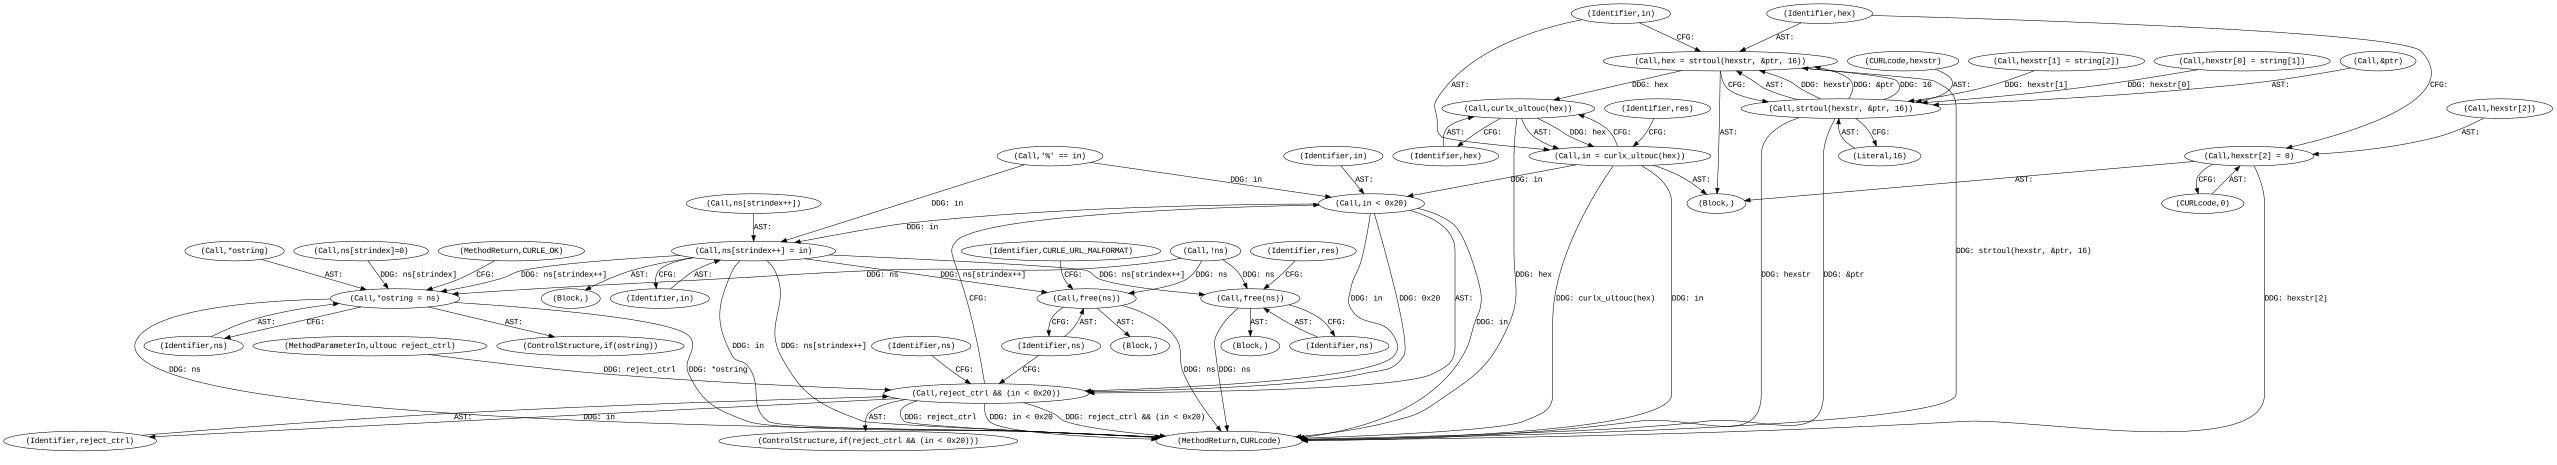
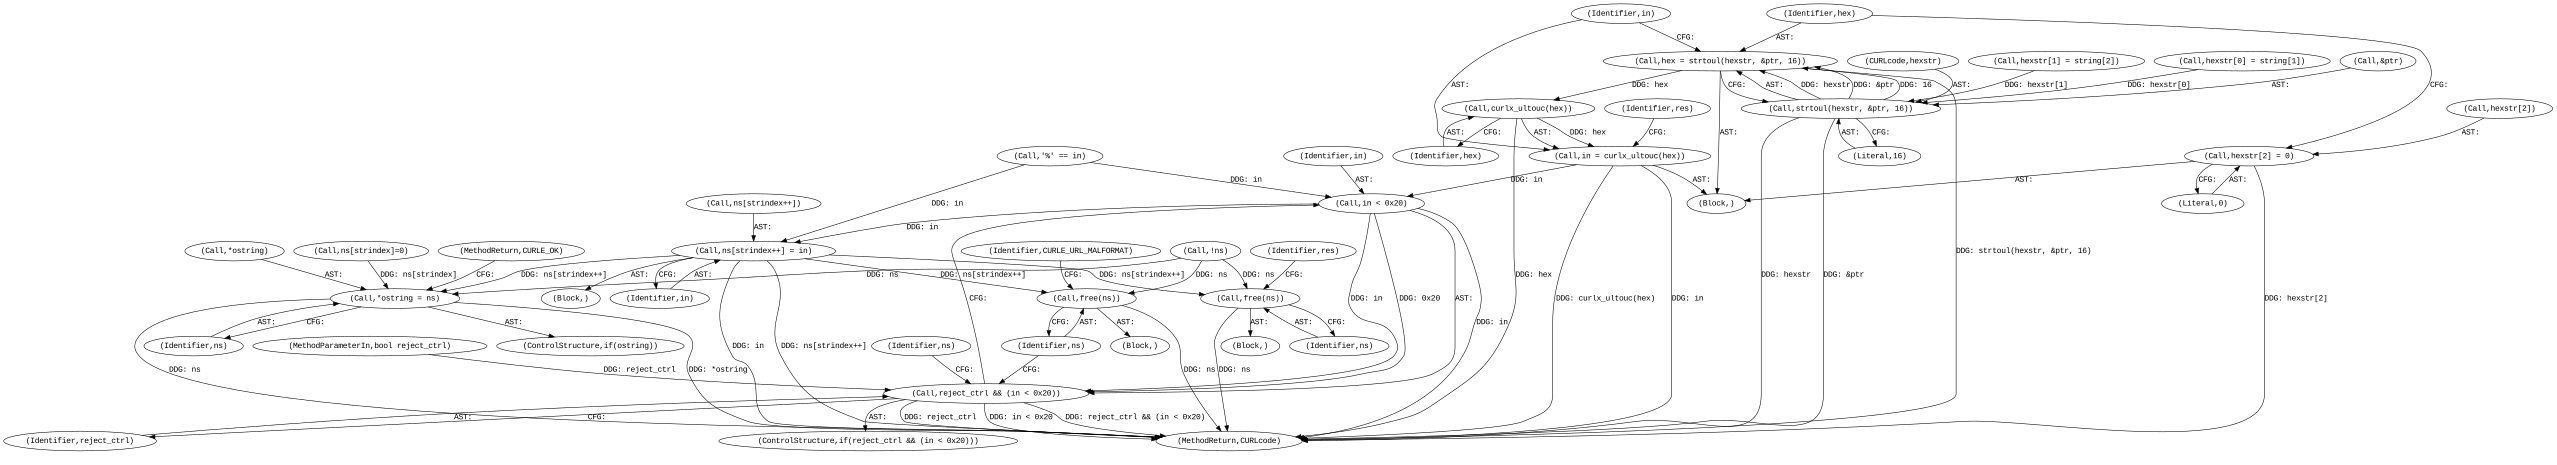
edge "(Call,in = curlx_ultouc(hex))" -> "(Call,curlx_ultouc(hex))": removed, label "CFG:"
node "(CURLcode,0)": label "(CURLcode,0)" -> "(Literal,0)"
node "(MethodParameterIn,ultouc reject_ctrl)": label "(MethodParameterIn,ultouc reject_ctrl)" -> "(MethodParameterIn,bool reject_ctrl)"
edge "(Call,reject_ctrl && (in < 0x20))" -> "(Identifier,reject_ctrl)": label "DDG: in" -> "CFG: "
